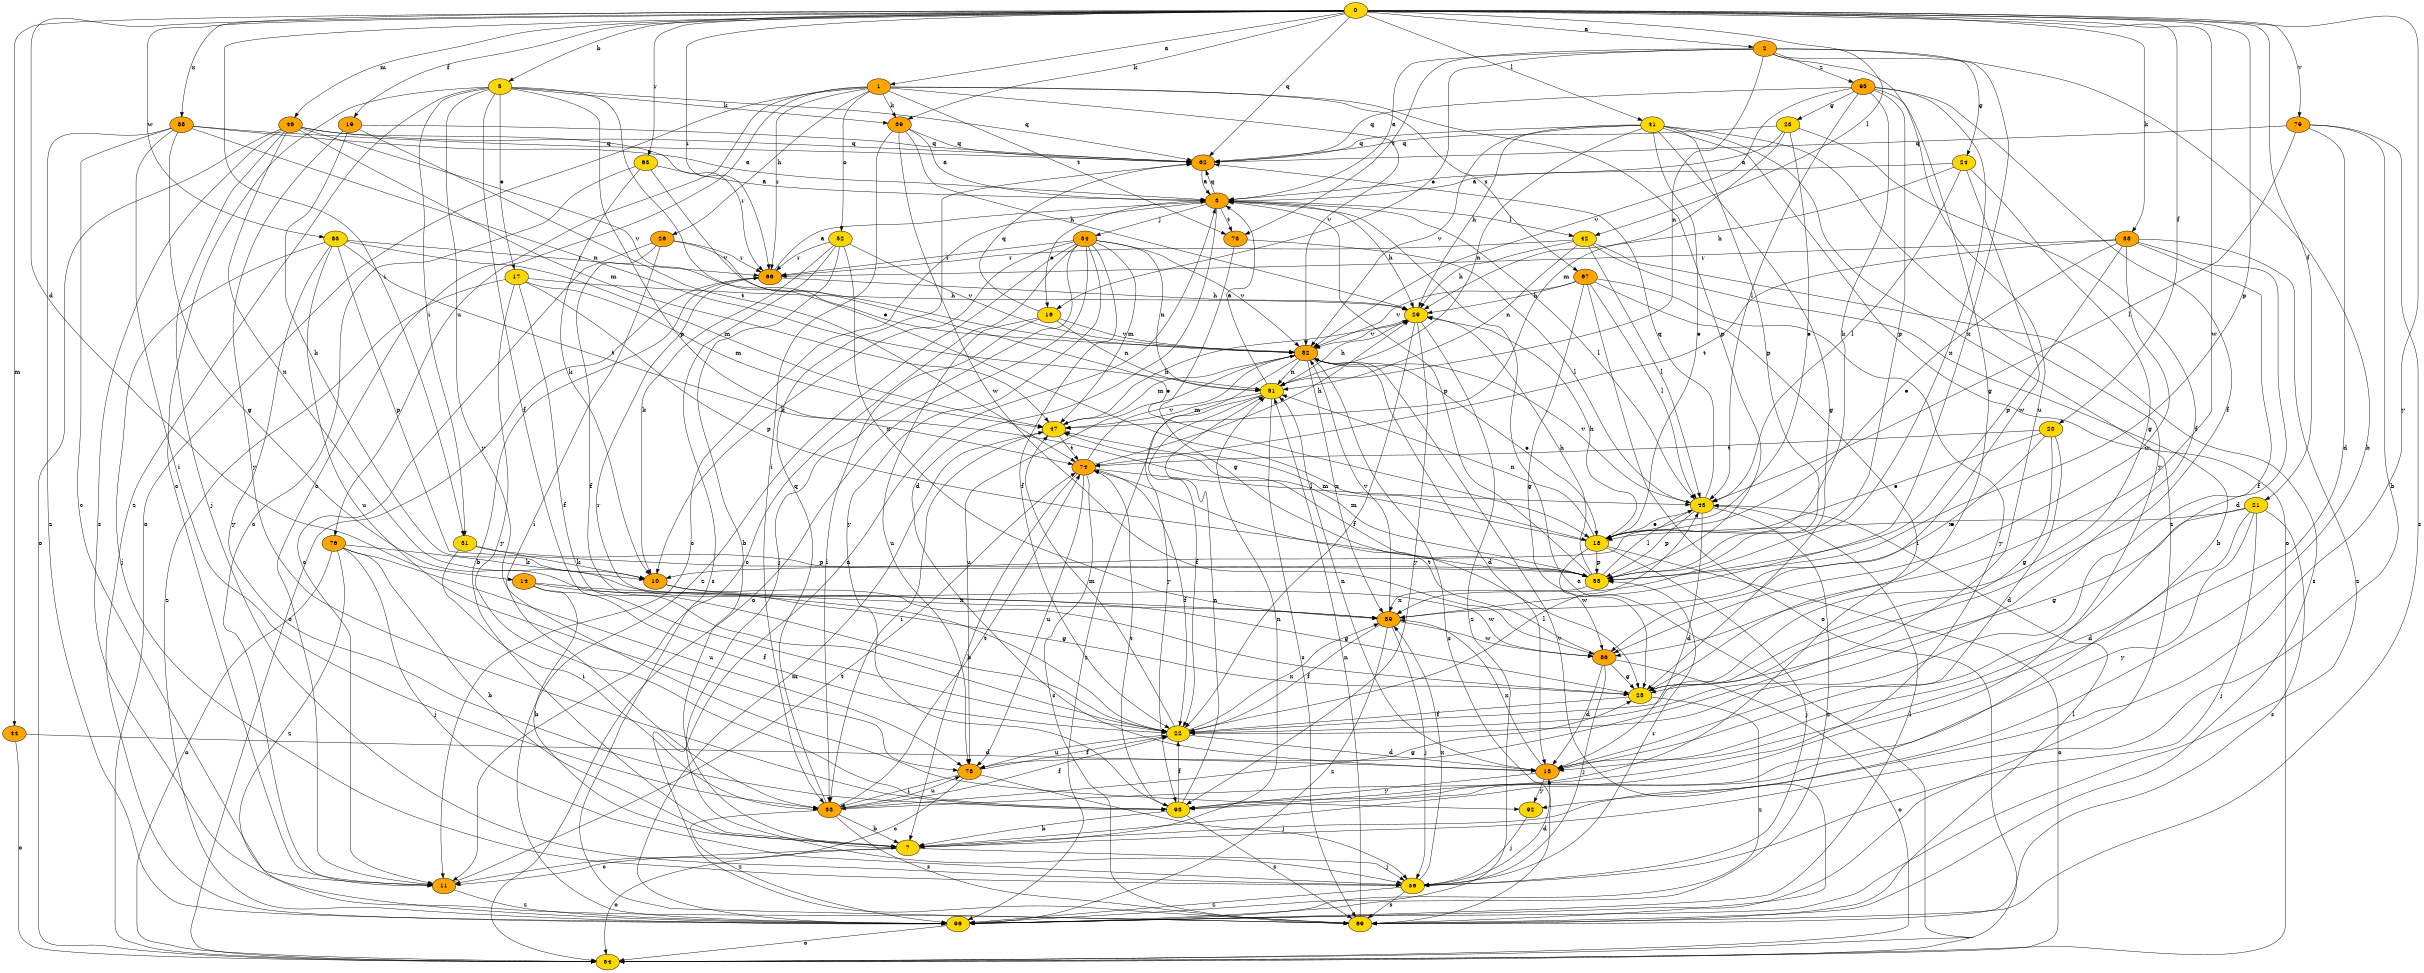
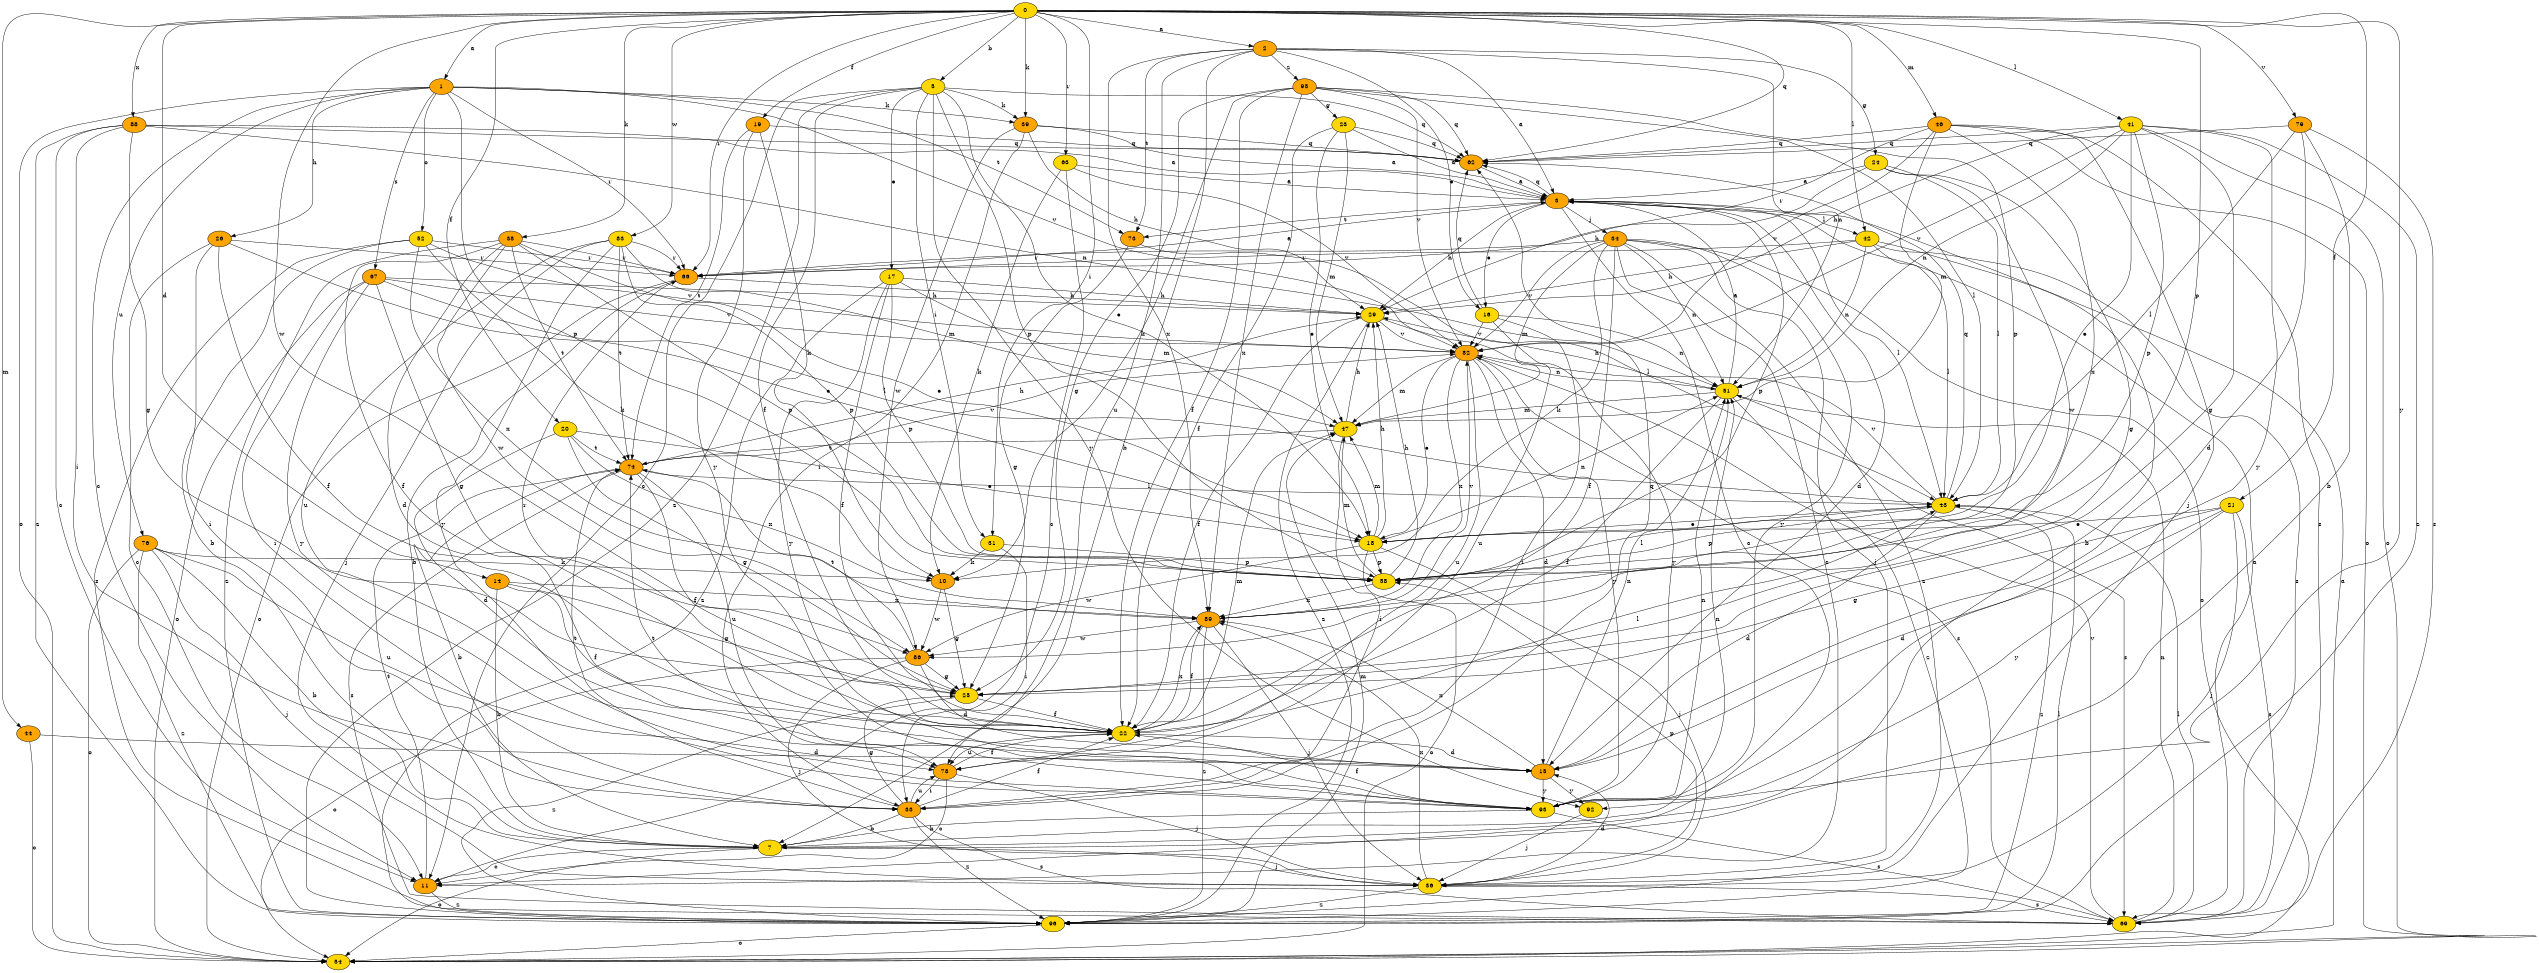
edge "58" -> "3": reversed
edge "36" -> "58": label "r" -> "p"
